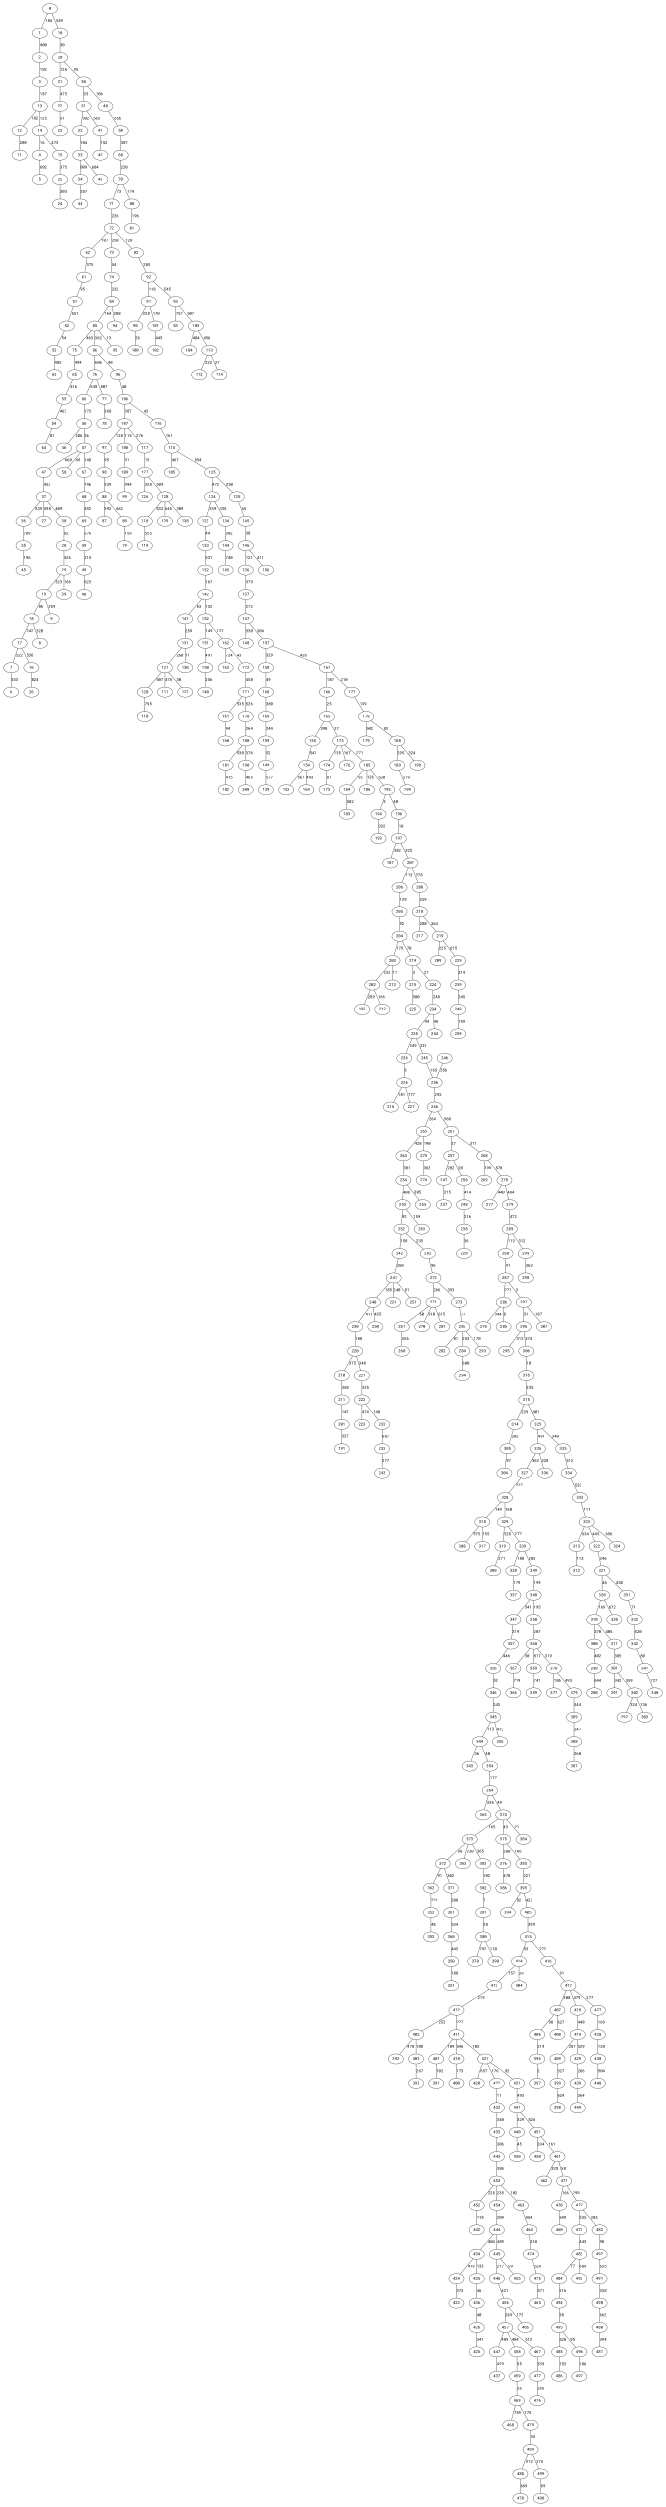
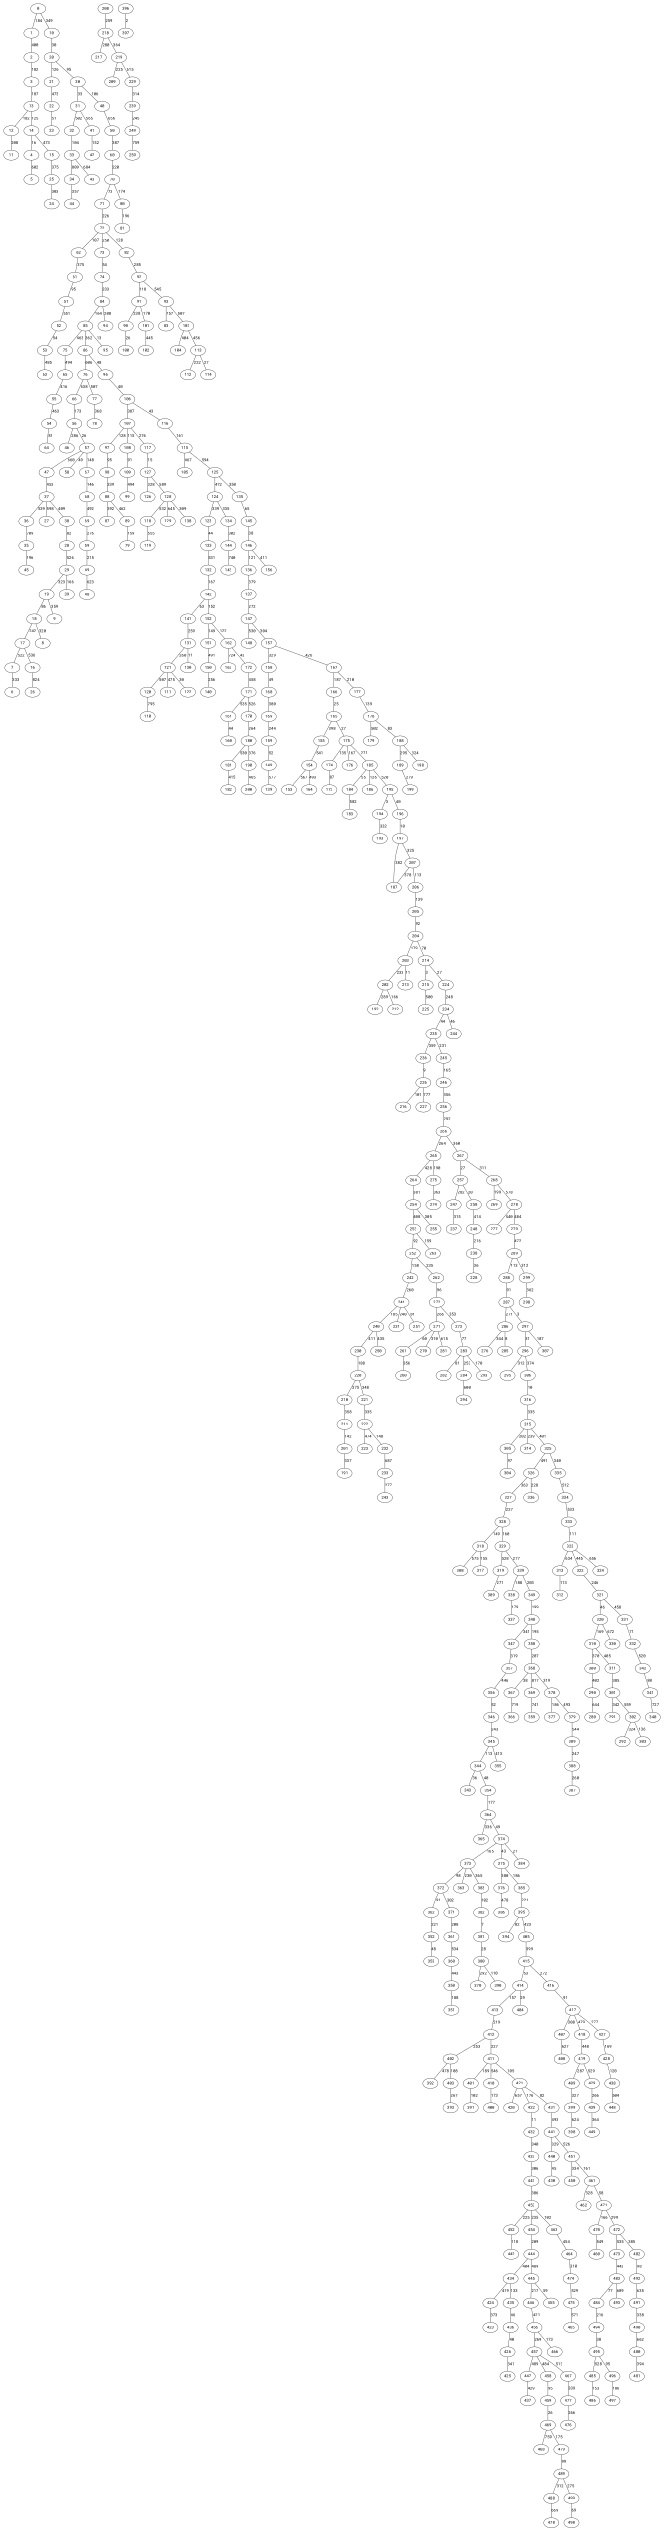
edge "207" -- "208": now "207" -- "187"
edge "235" -- "236": label "349" -> "359"
edge "245" -- "256": now "245" -- "246"
edge "314" -- "305": now "315" -- "305"
node "406": removed
